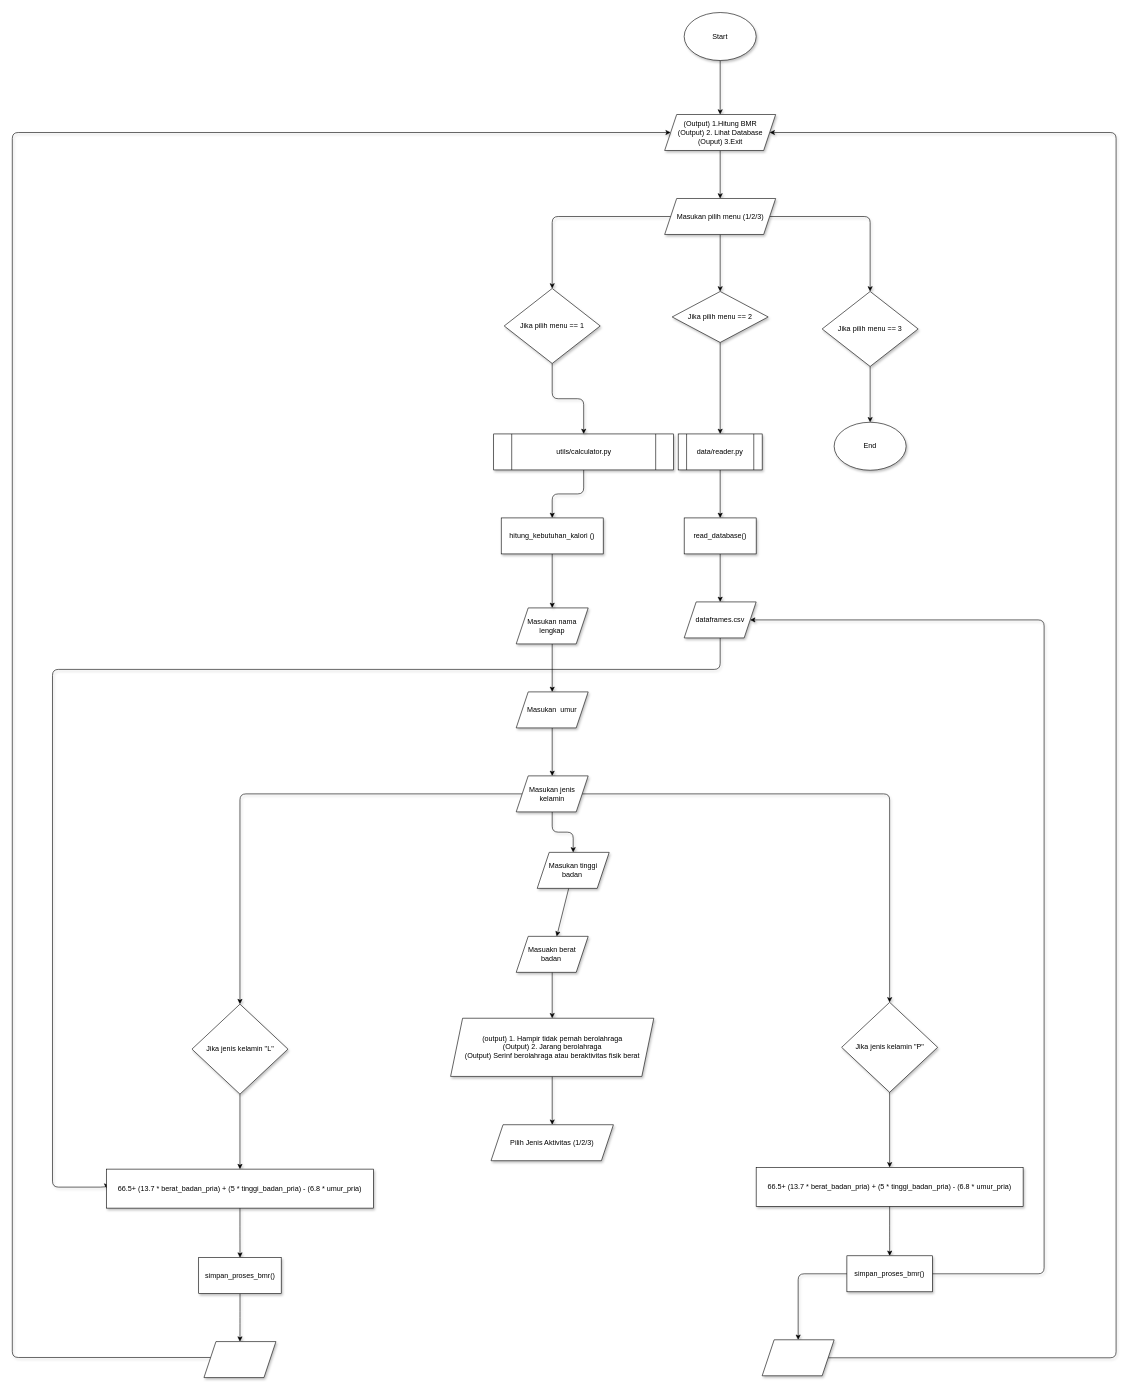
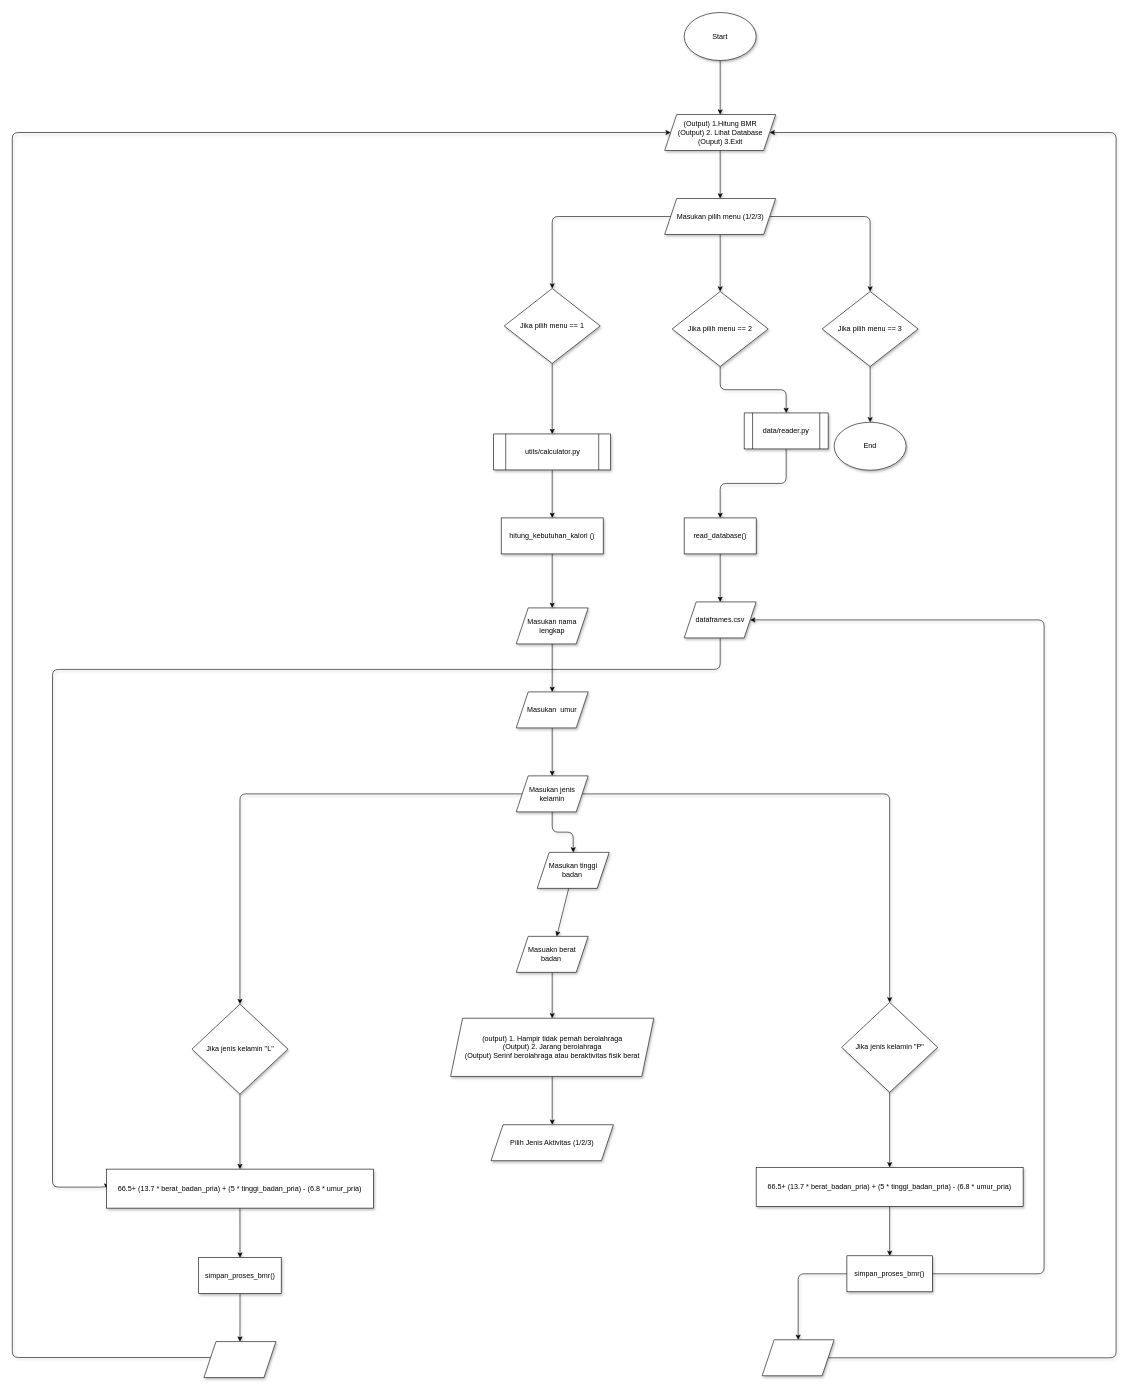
node "Jika pilih menu == 2": size 96x51 -> 96x75
node "utils/calculator.py": size 180x36 -> 117x36
node "data/reader.py": moved (720, 452) -> (786, 431)
